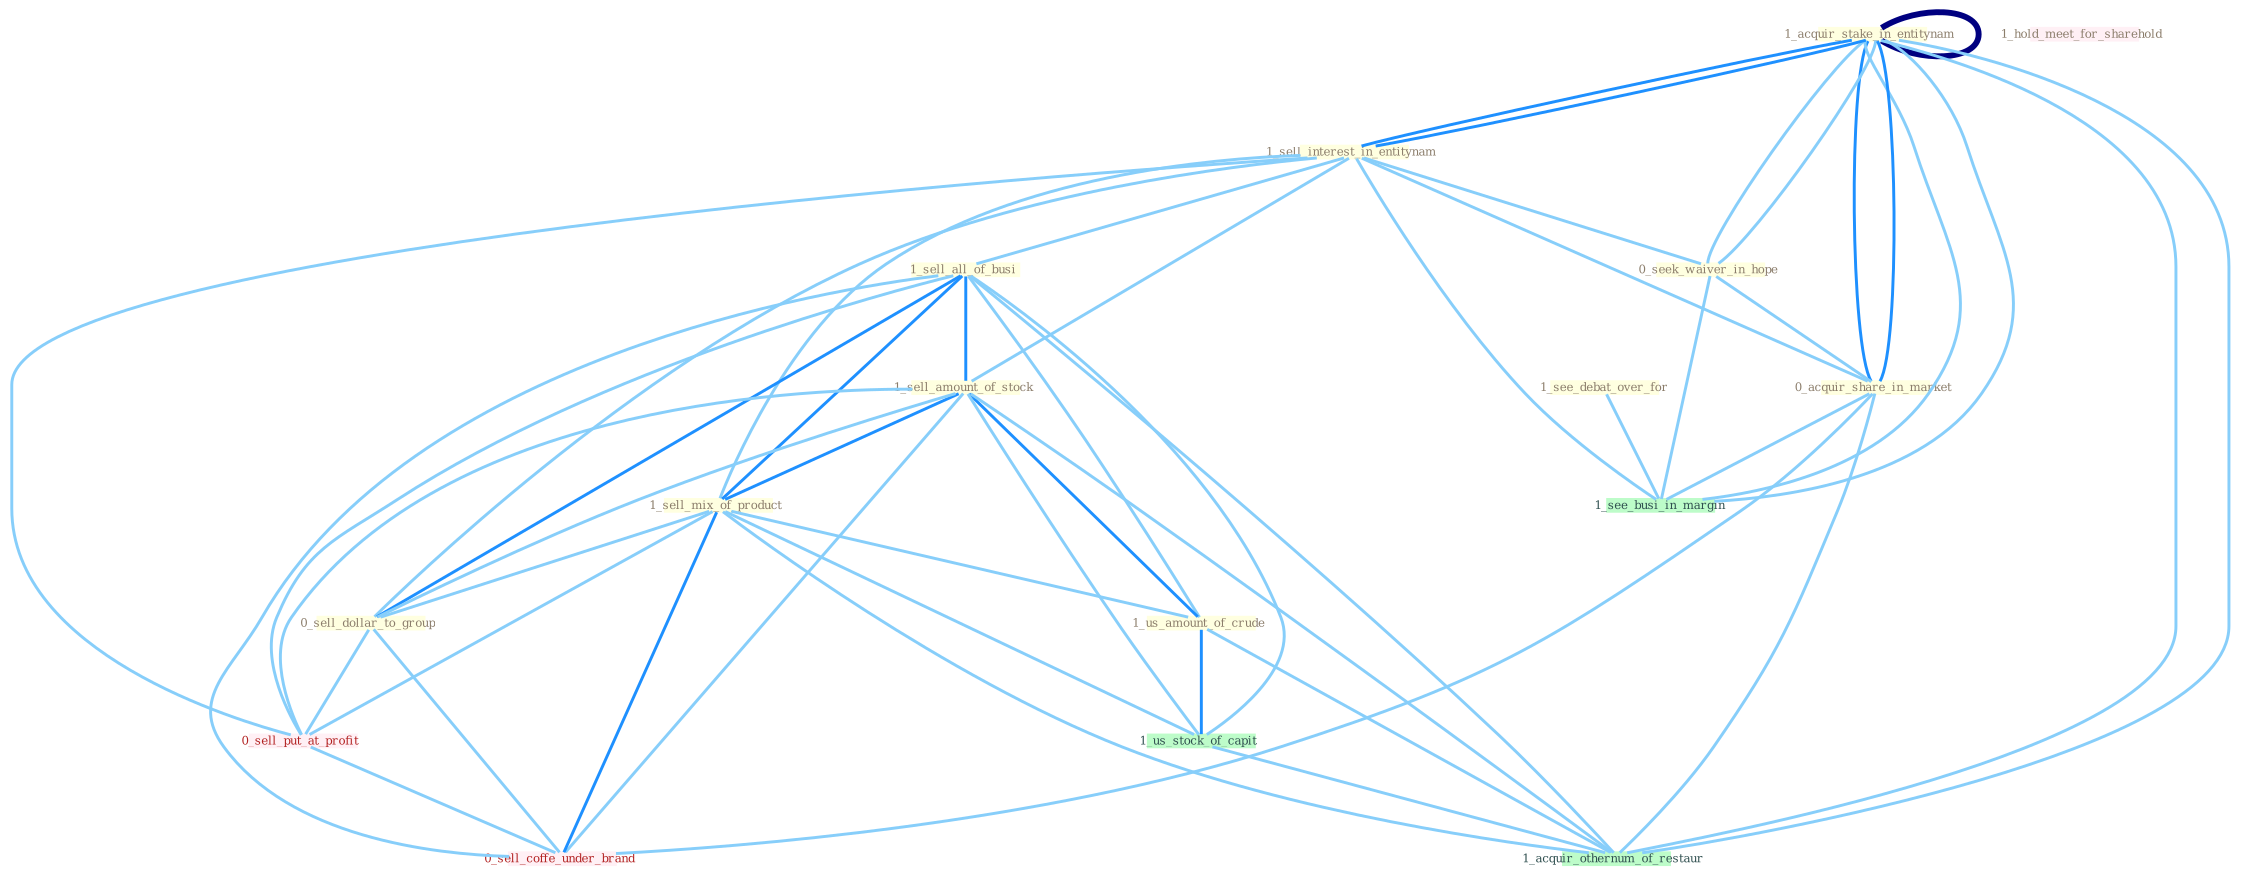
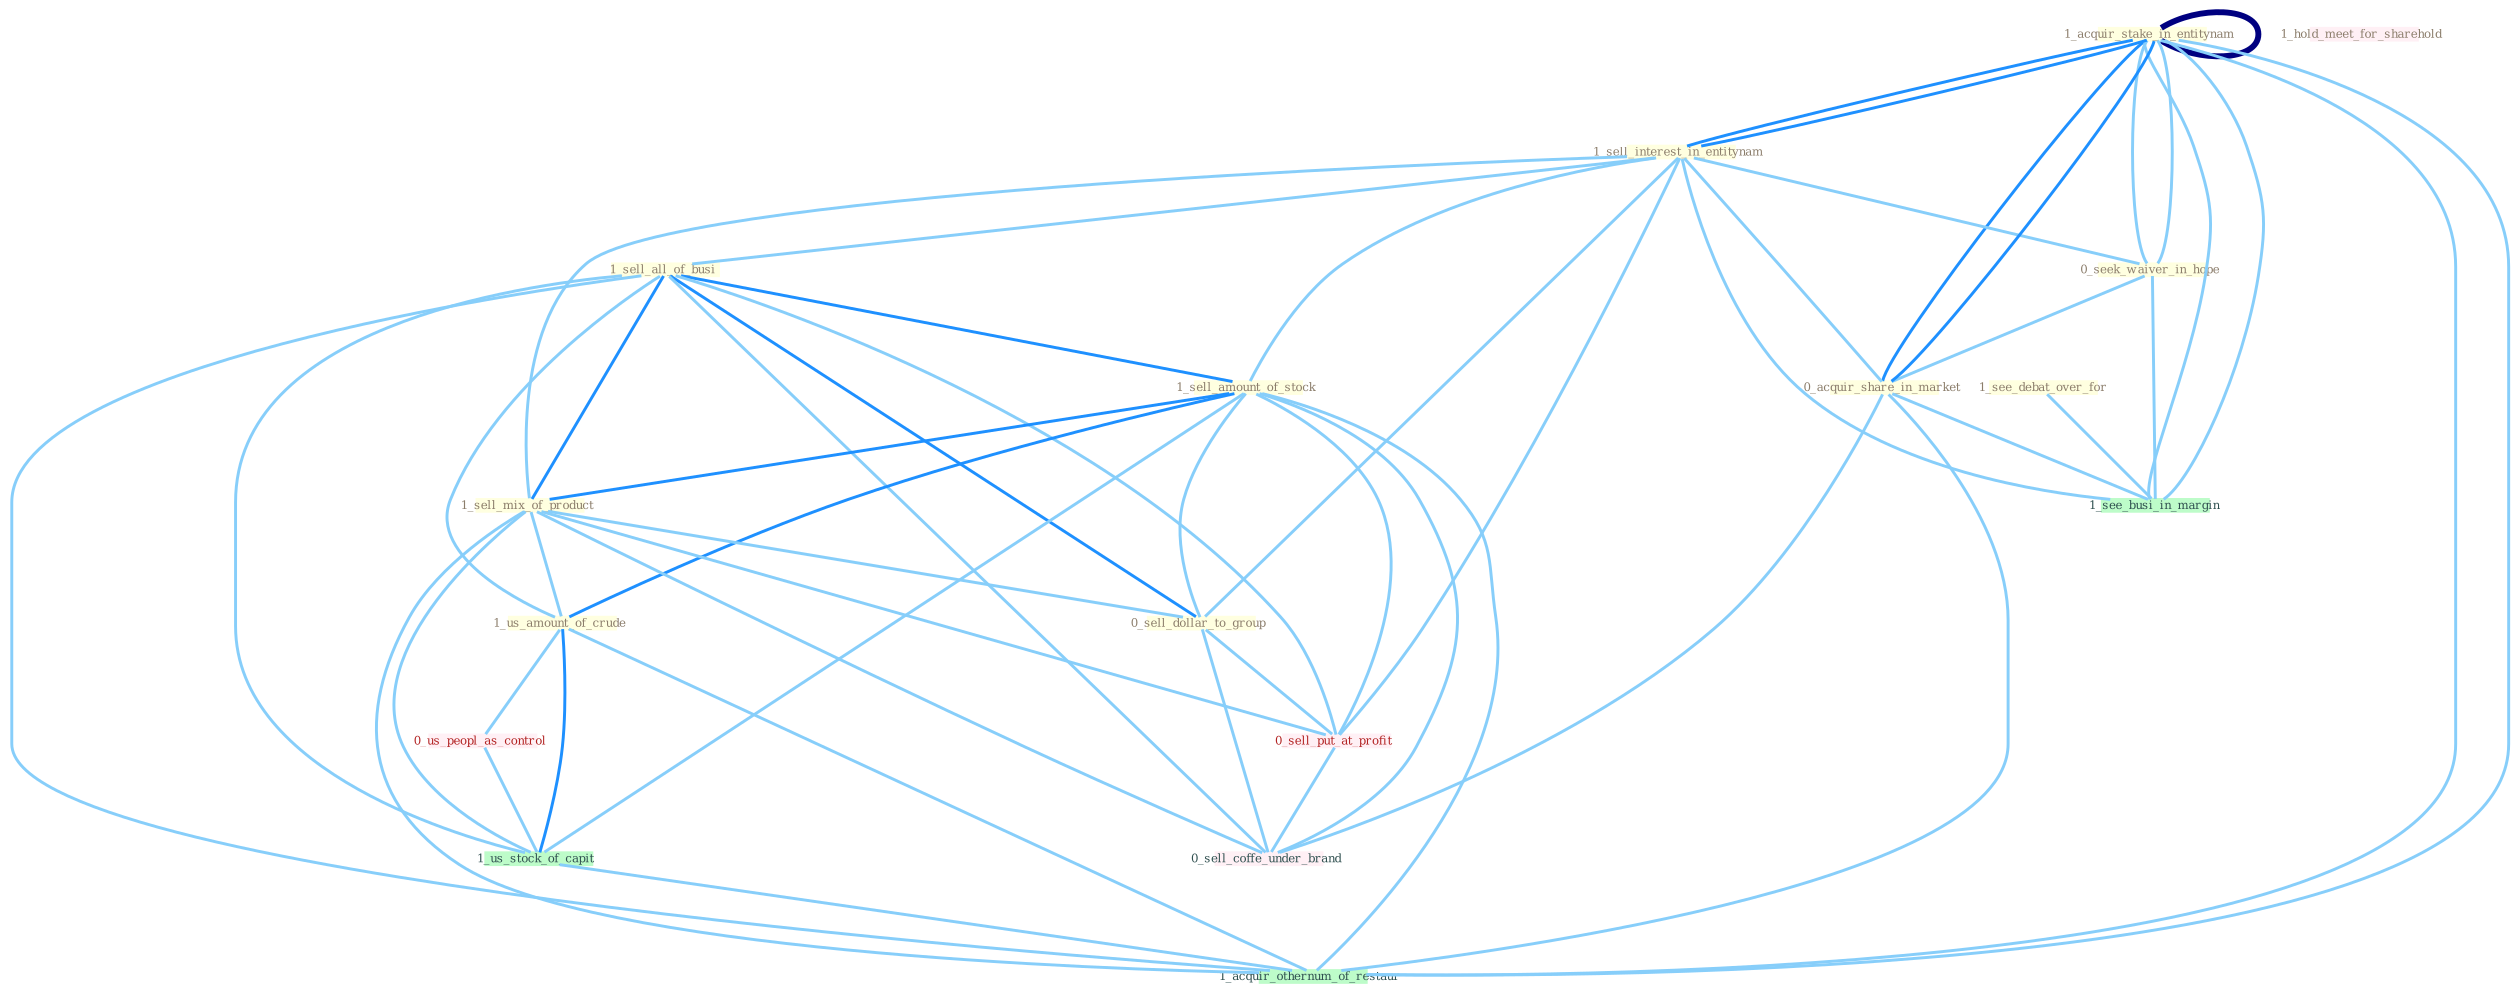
edge "1_sell_mix_of_product" -- "0_sell_coffe_under_brand": color #1e90ff -> #87cefa
node "0_us_peopl_as_control": added
node "0_sell_coffe_under_brand": fontcolor #b22222 -> #2f4f4f
